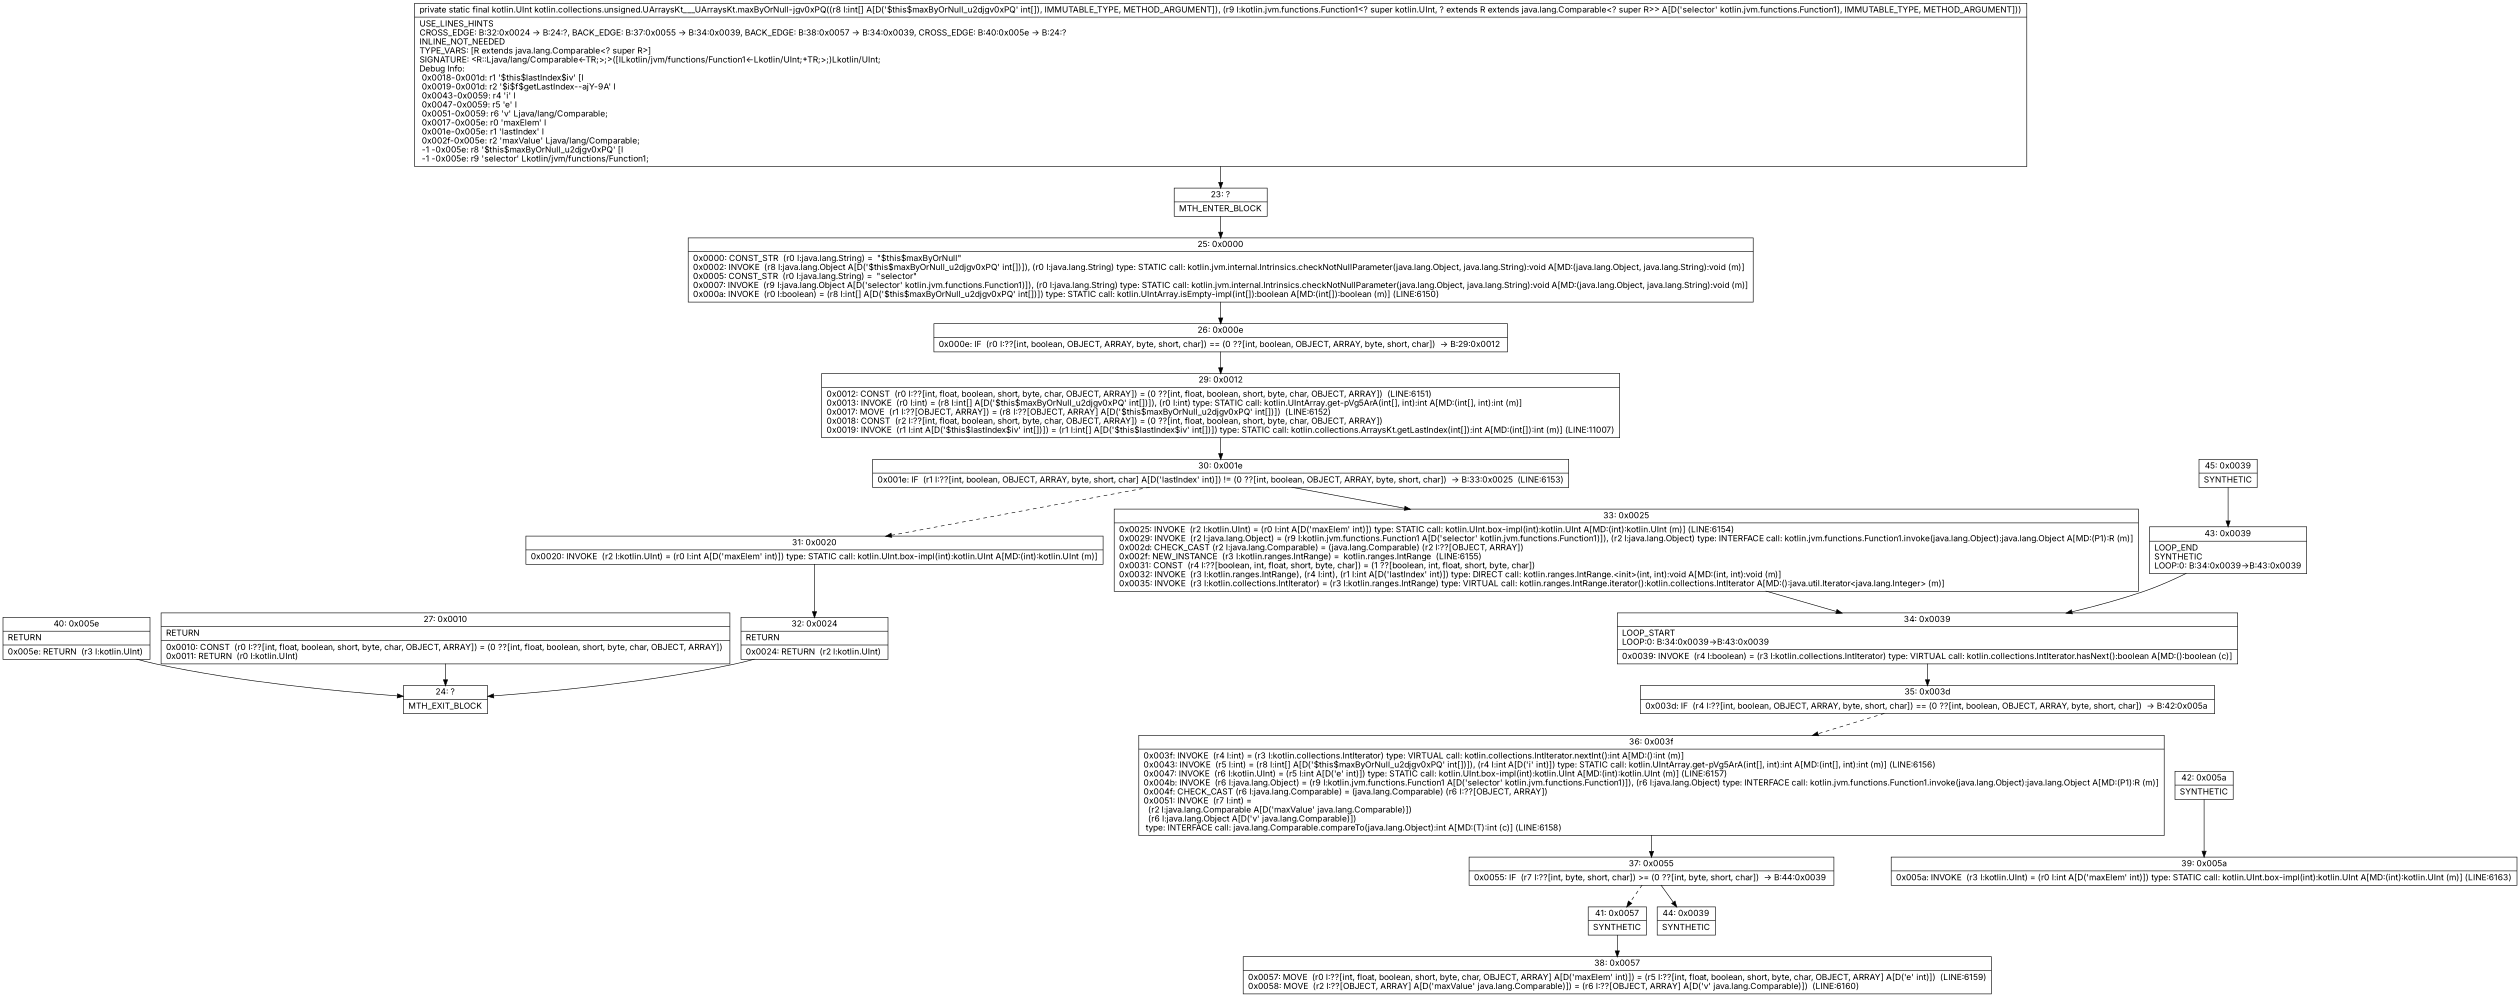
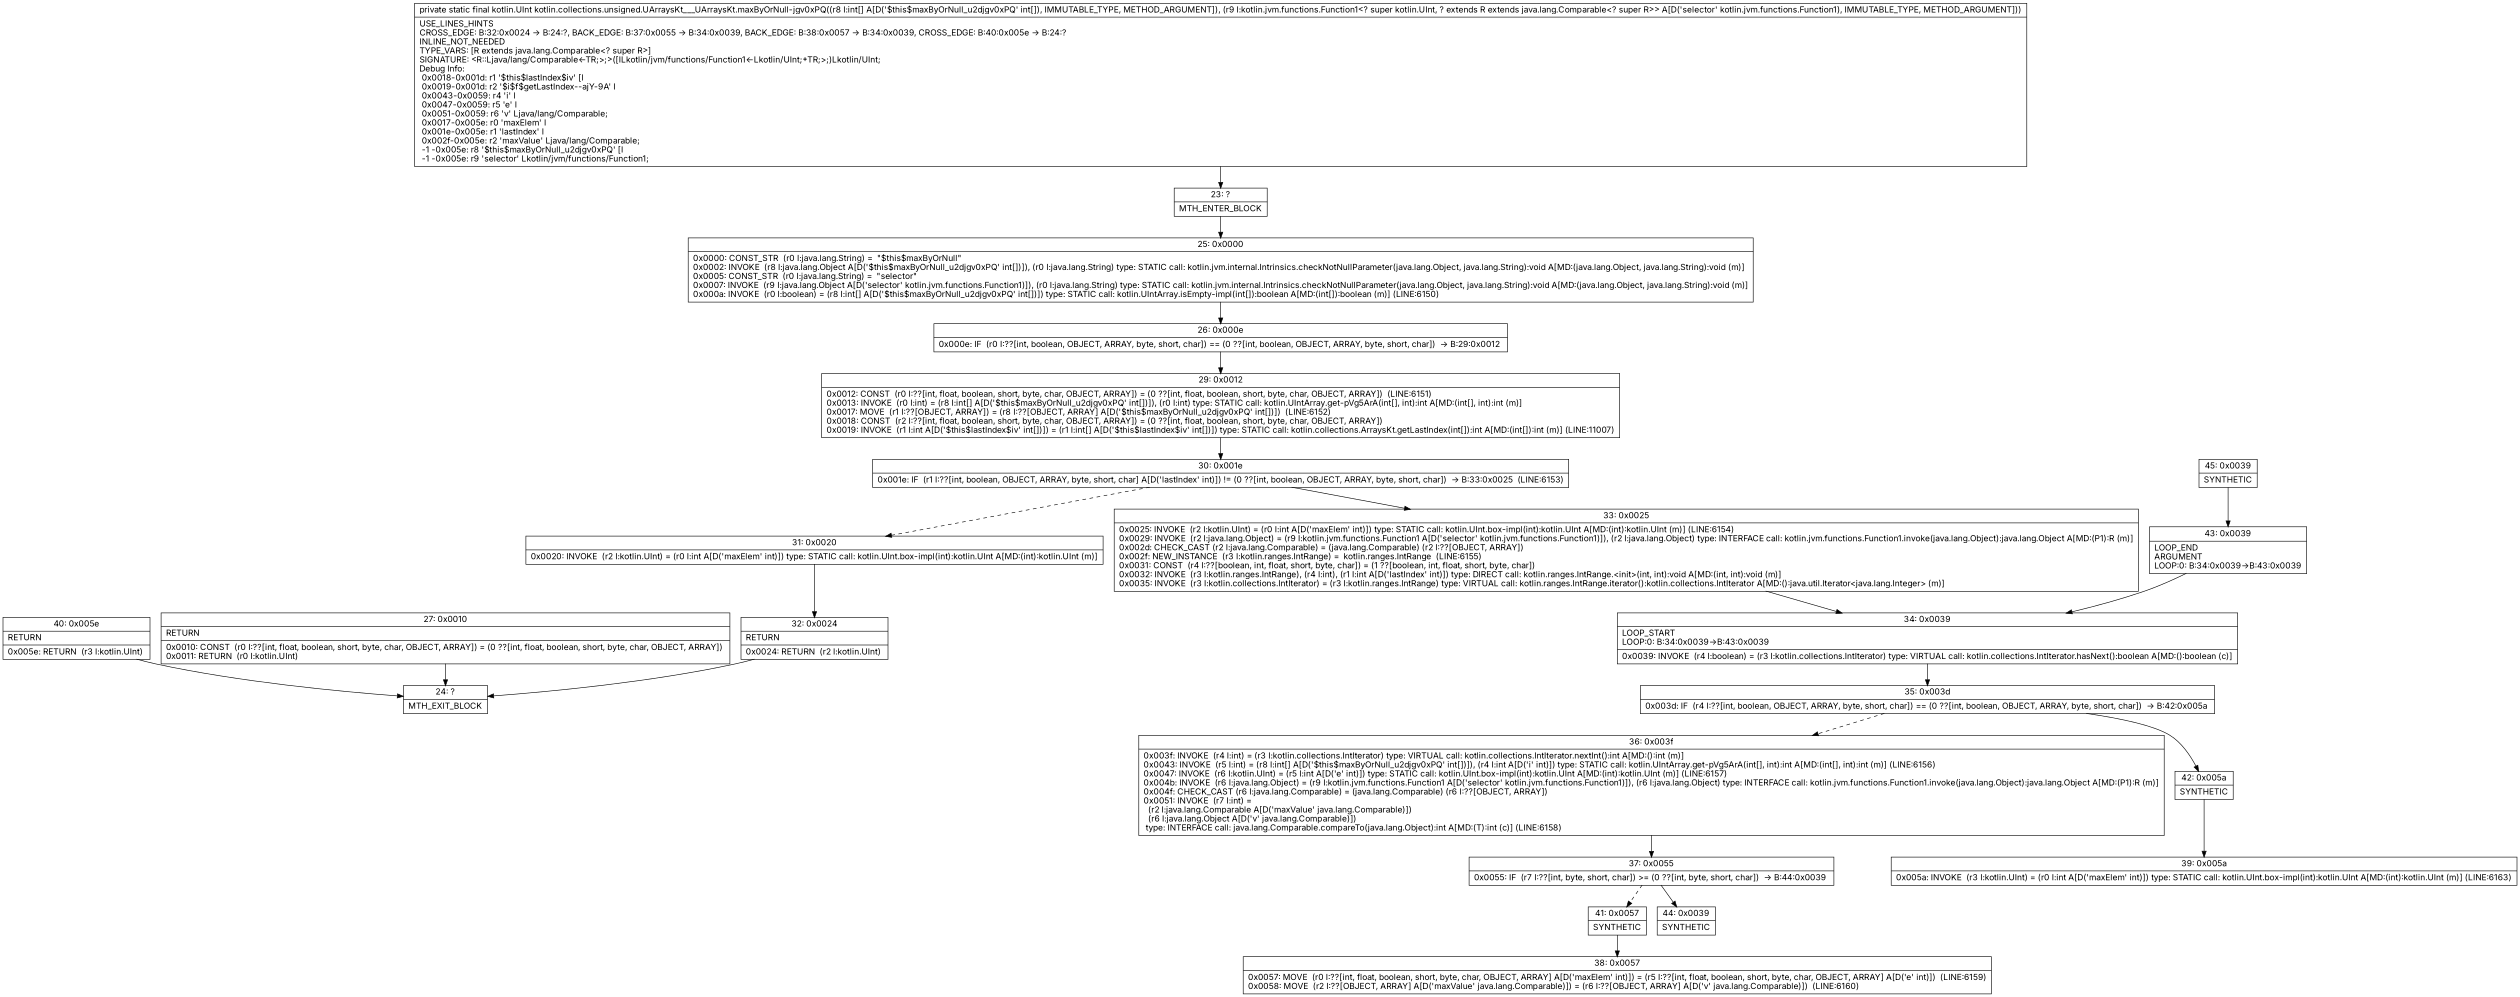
node "43: 0x0039": text "SYNTHETIC" -> "ARGUMENT"
edge "35: 0x003d" -> "42: 0x005a": added
